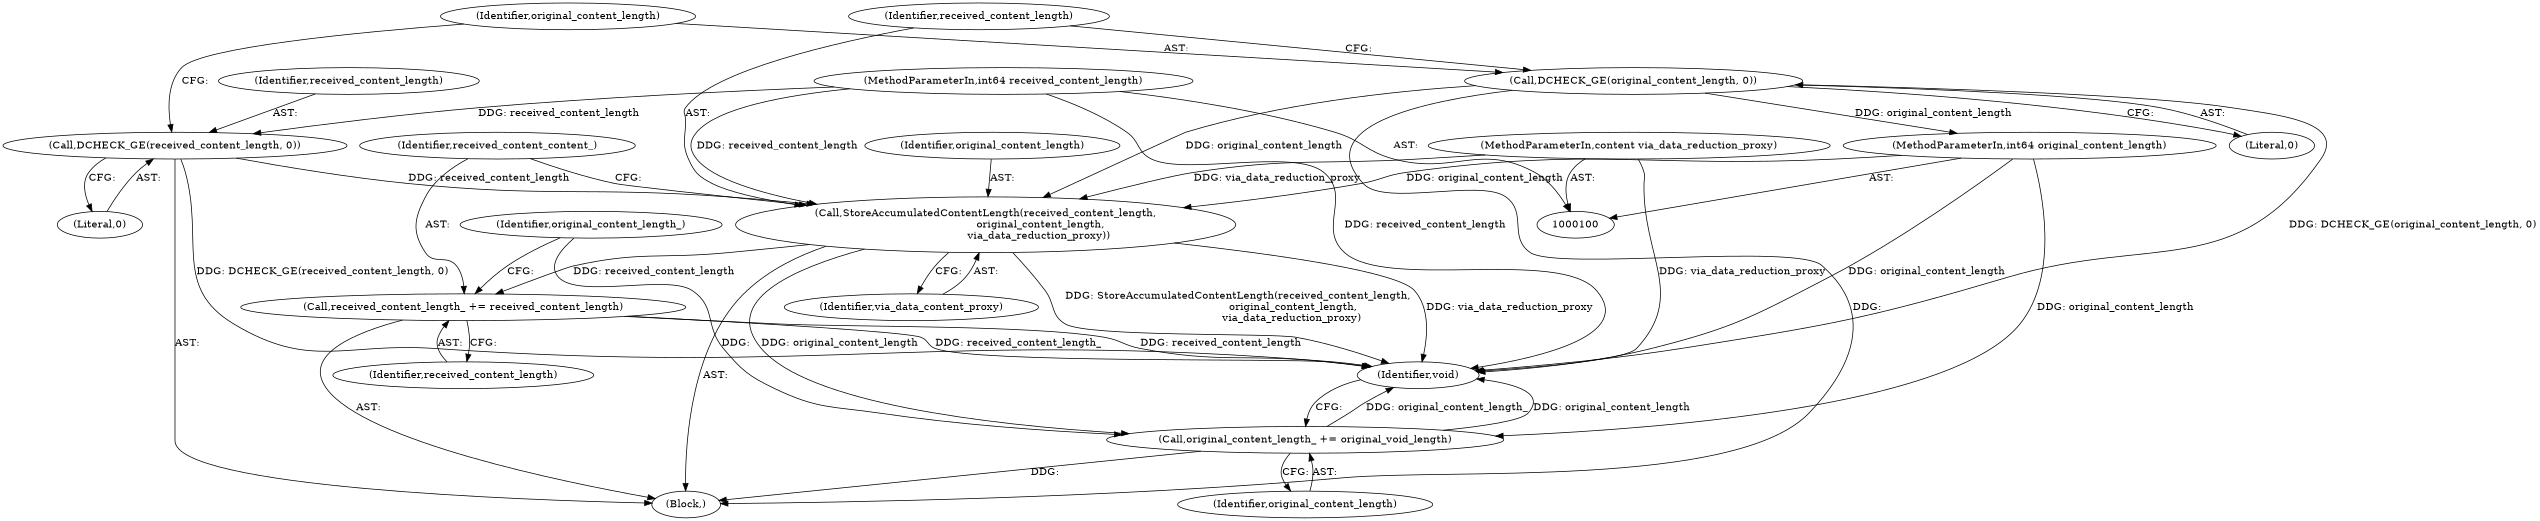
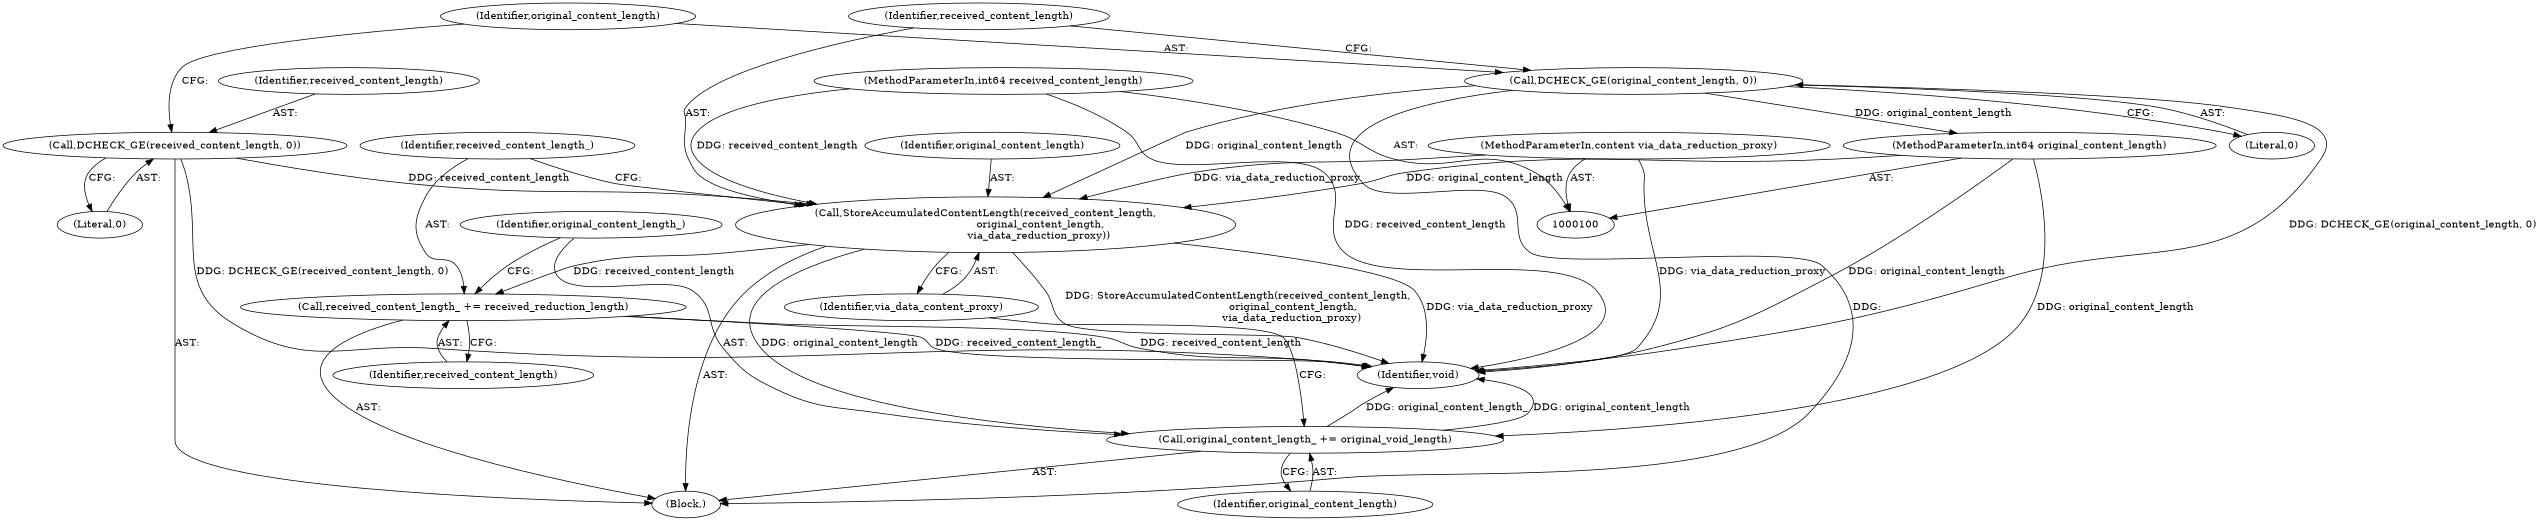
edge "(MethodParameterIn,int64 received_content_length)" -> "(Call,DCHECK_GE(received_content_length, 0))": removed, label "DDG: received_content_length"
node "(Identifier,received_content_content_)": label "(Identifier,received_content_content_)" -> "(Identifier,received_content_length_)"
node "(Call,received_content_length_ += received_content_length)": label "(Call,received_content_length_ += received_content_length)" -> "(Call,received_content_length_ += received_reduction_length)"
edge "(Identifier,original_content_length_)" -> "(Call,original_content_length_ += original_void_length)": label "DDG: " -> "AST: "
edge "(Identifier,void)" -> "(Call,original_content_length_ += original_void_length)": now "(Identifier,via_data_content_proxy)" -> "(Call,original_content_length_ += original_void_length)"
edge "(Call,original_content_length_ += original_void_length)" -> "(Block,)": label "DDG: " -> "AST: "
